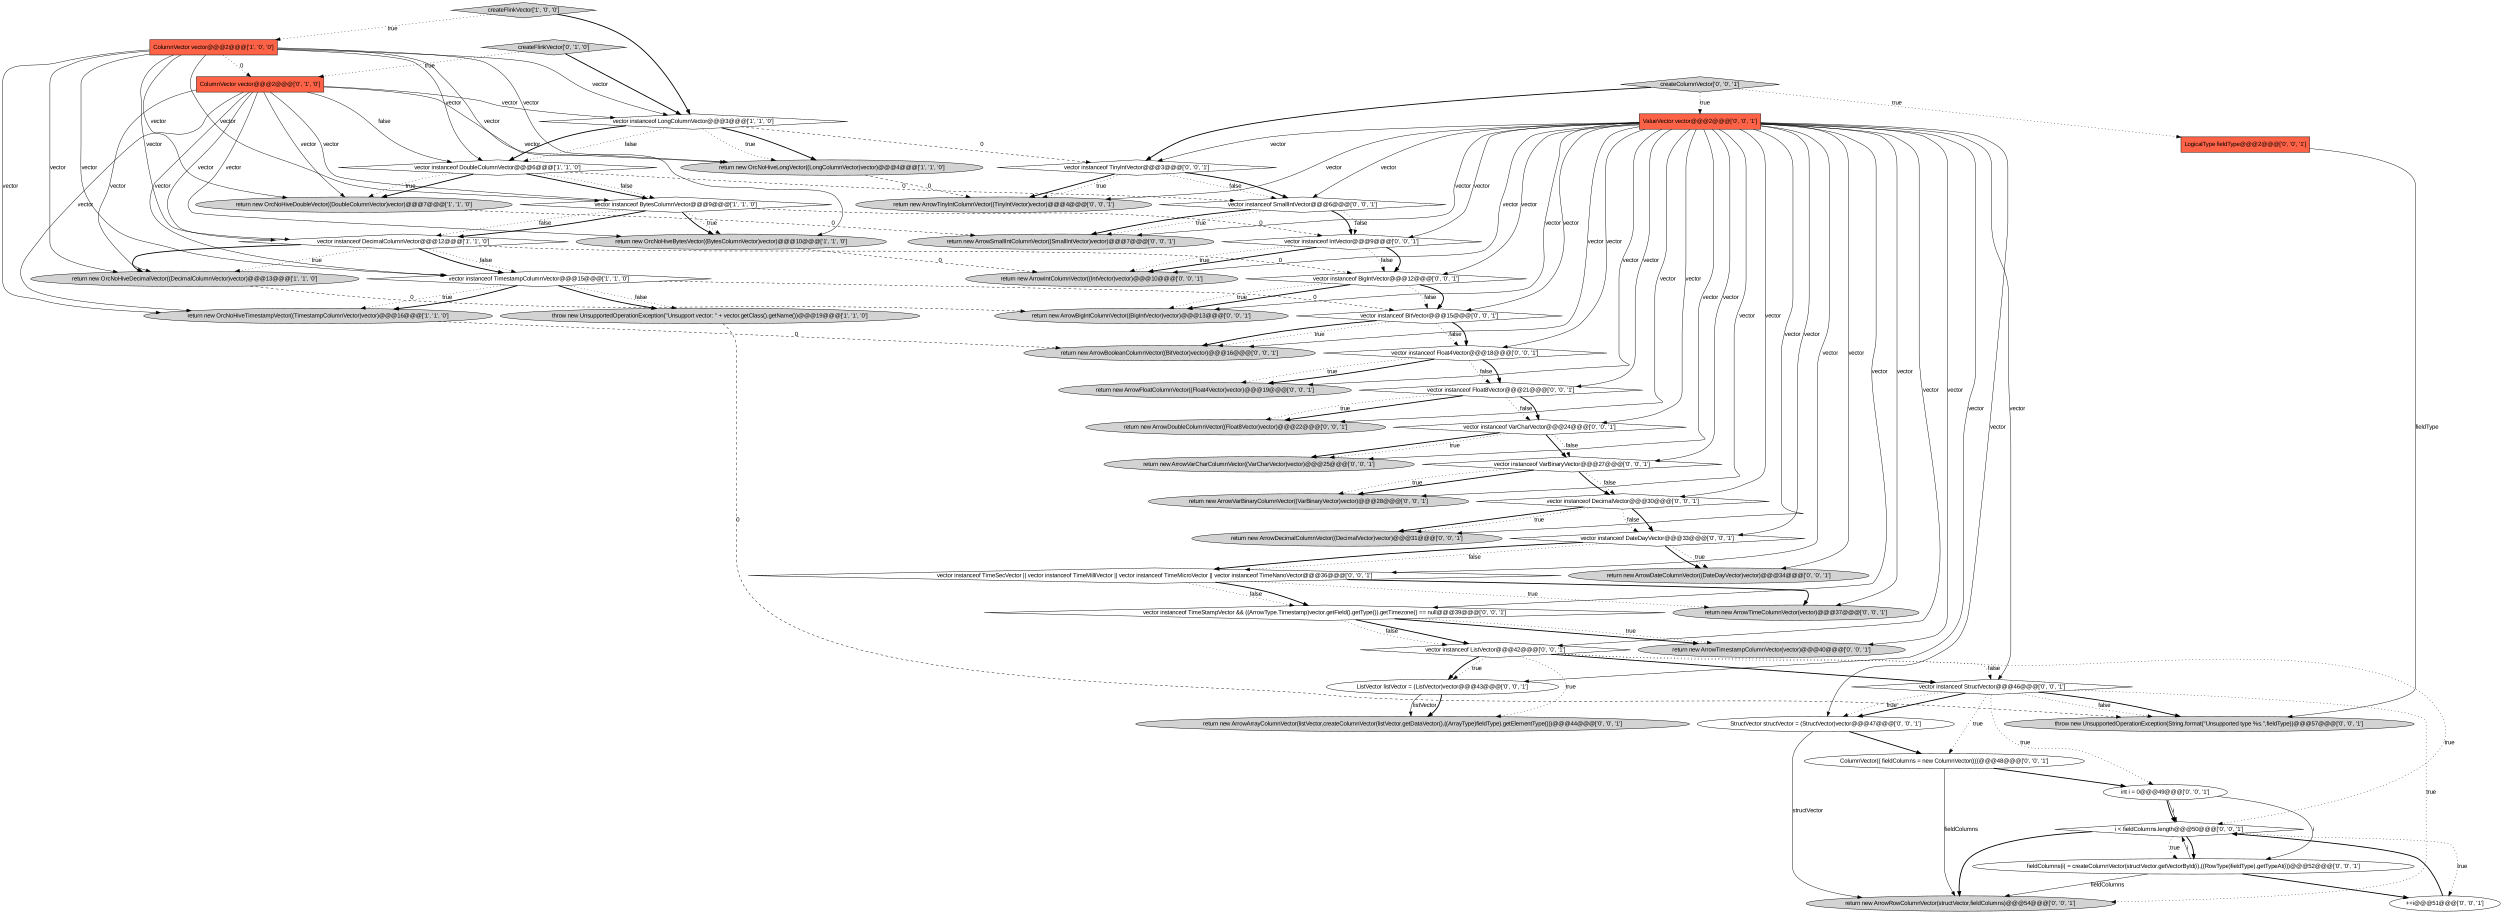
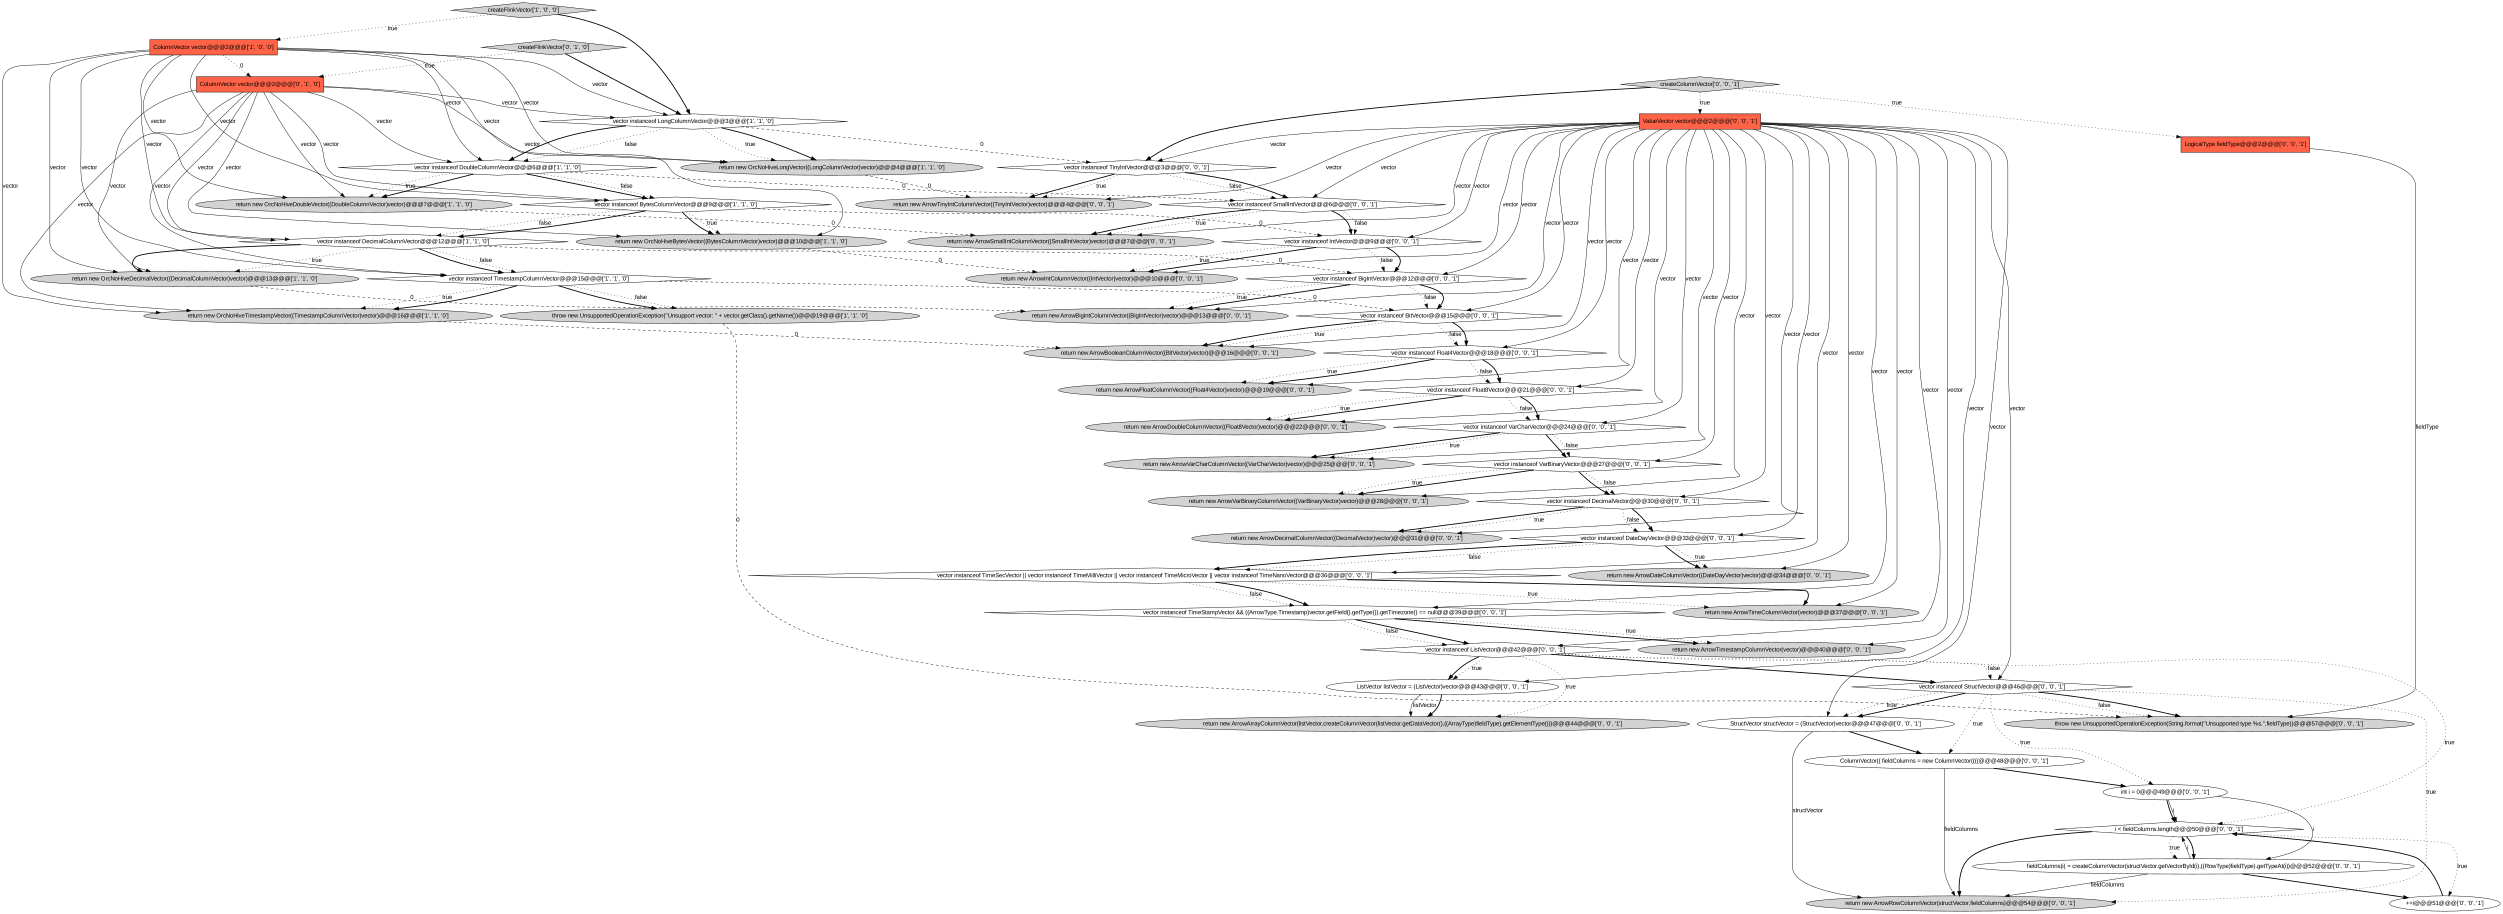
edge "ColumnVector vector@@@2@@@['0', '1', '0']" -> "vector instanceof DoubleColumnVector@@@6@@@['1', '1', '0']": label "false" -> "vector"
